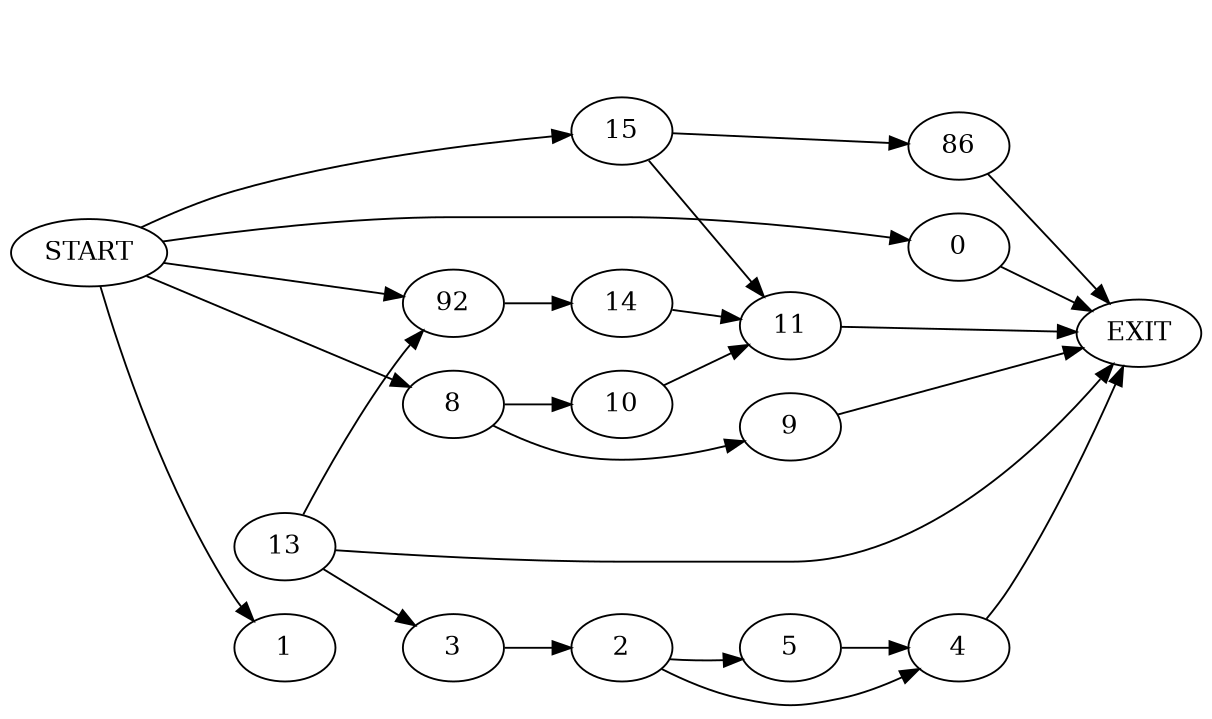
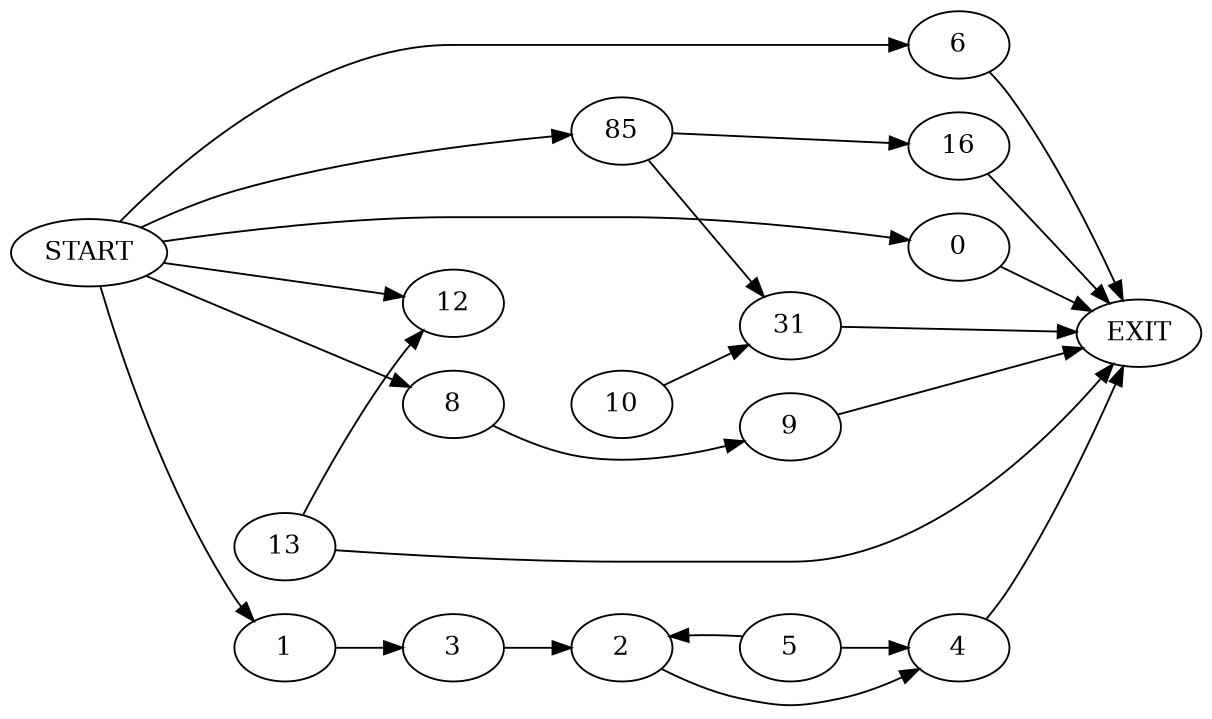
node "6": added
node "15": label "15" -> "85"
node "86": label "86" -> "16"
node "92": label "92" -> "12"
node "14": removed
node "11": label "11" -> "31"
edge "8" -> "10": removed
edge "13" -> "3": now "1" -> "3"
edge "2" -> "5": reversed
